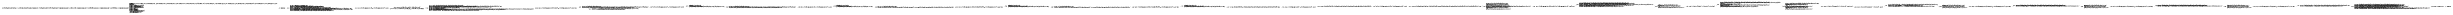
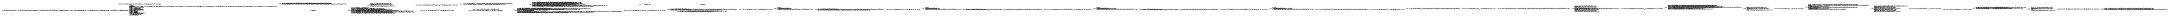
node "86: 0x00ee": removed
